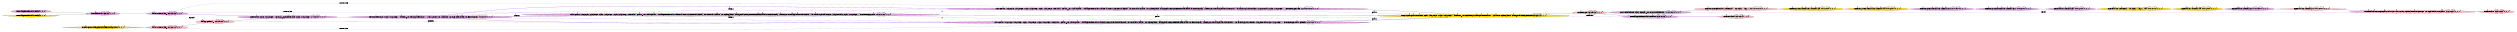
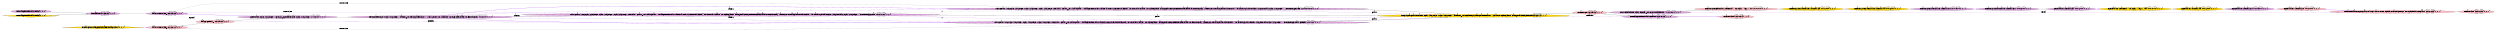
node "expected.add(new Watermark(5000))@@@20@@@['0', '0', '1']": shape diamond -> ellipse
